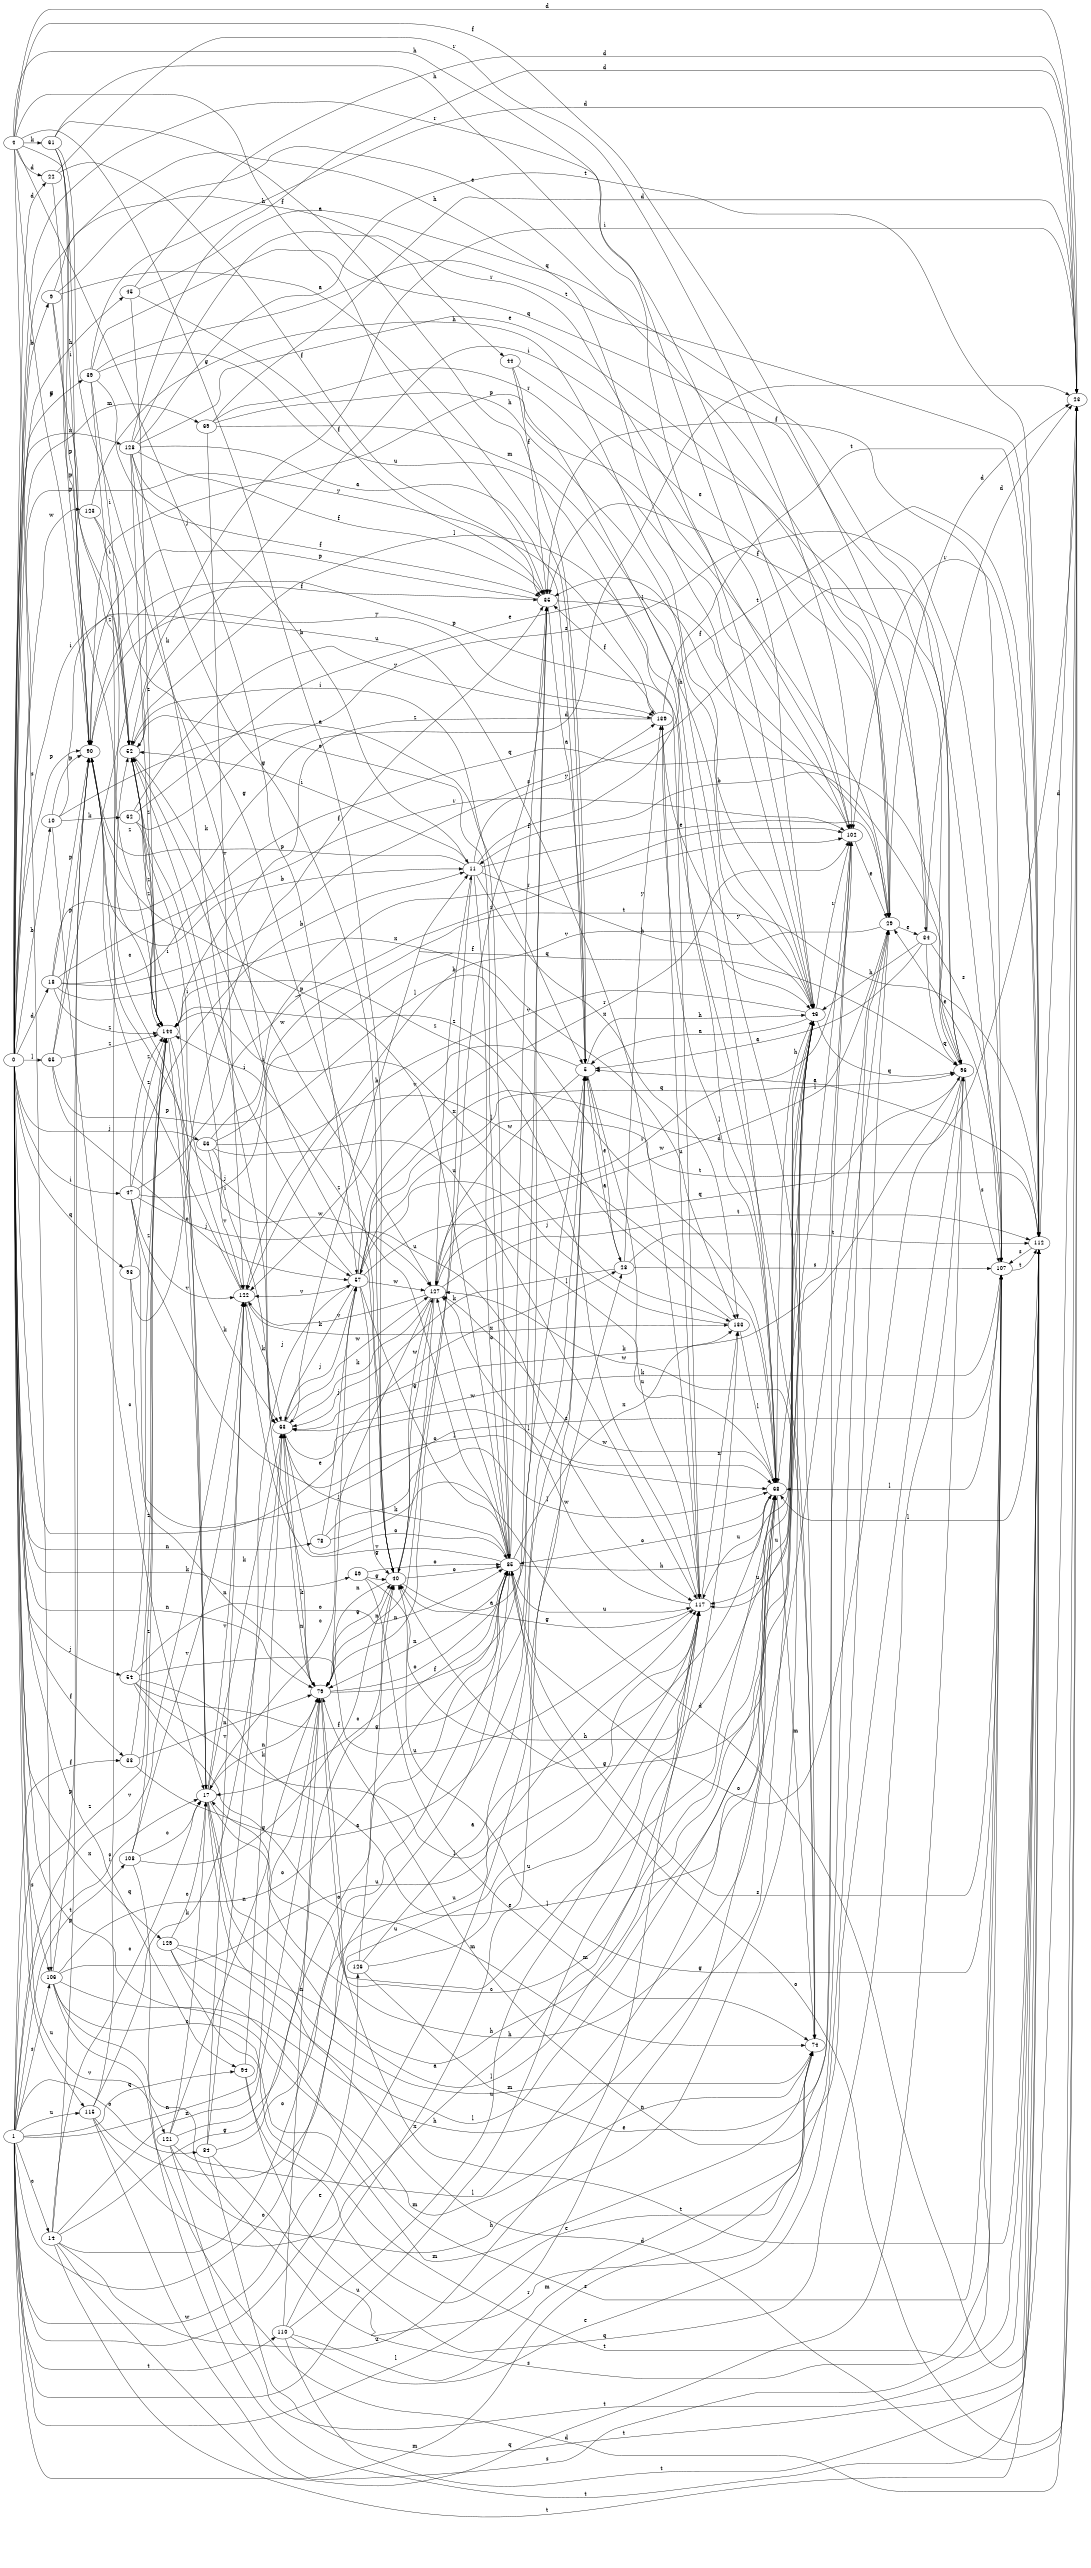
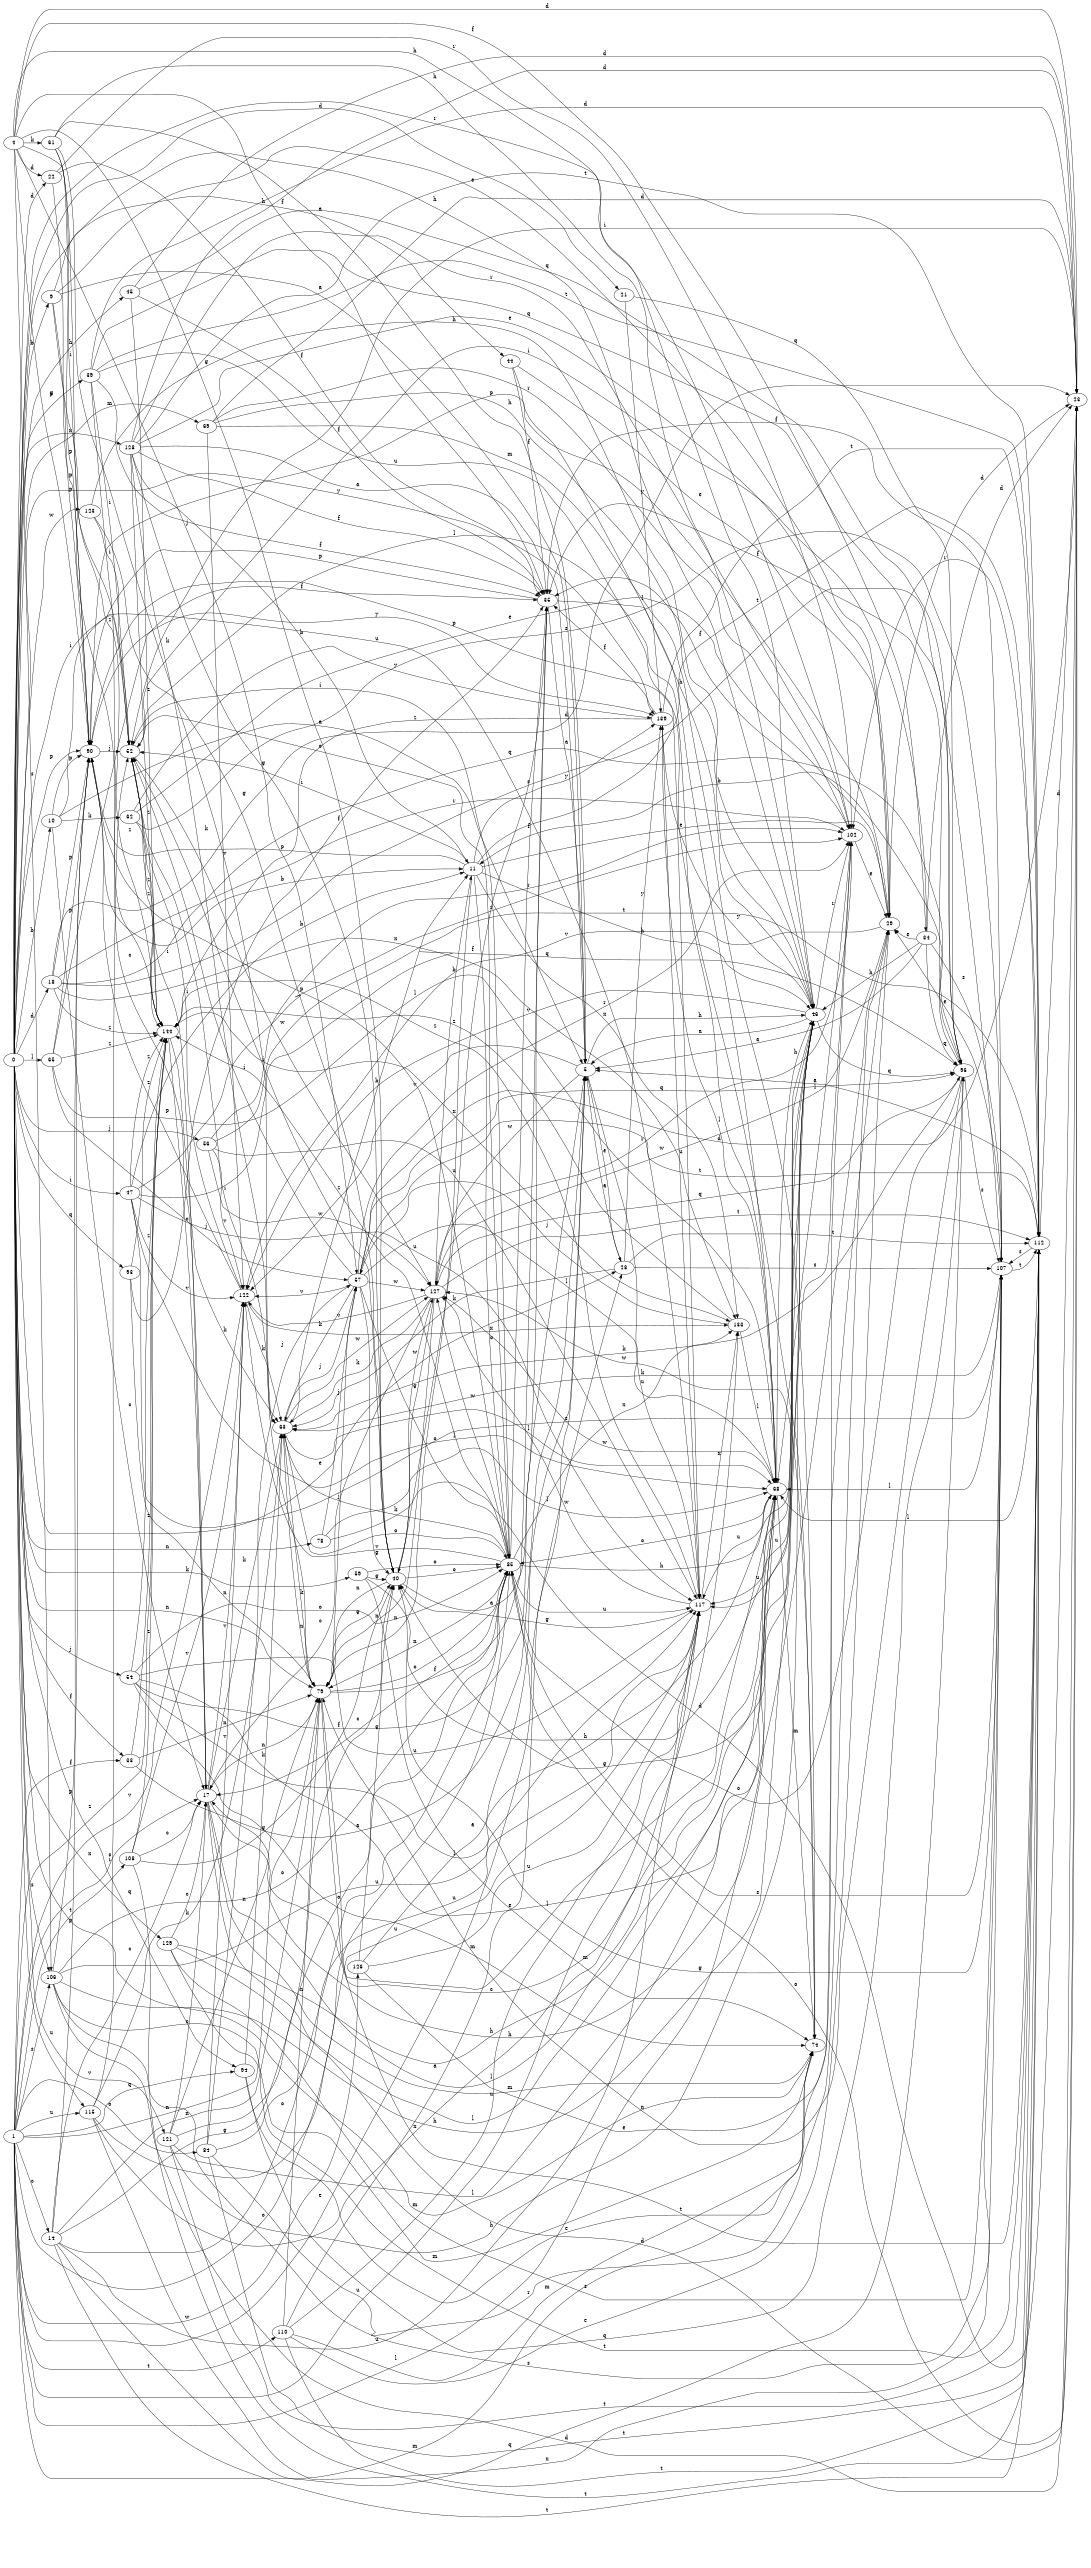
node "21": added
edge "29" -> "34": reversed
edge "90" -> "57": now "90" -> "52"
edge "56" -> "68": removed, label "l"
edge "115" -> "107": label "s" -> "x"
